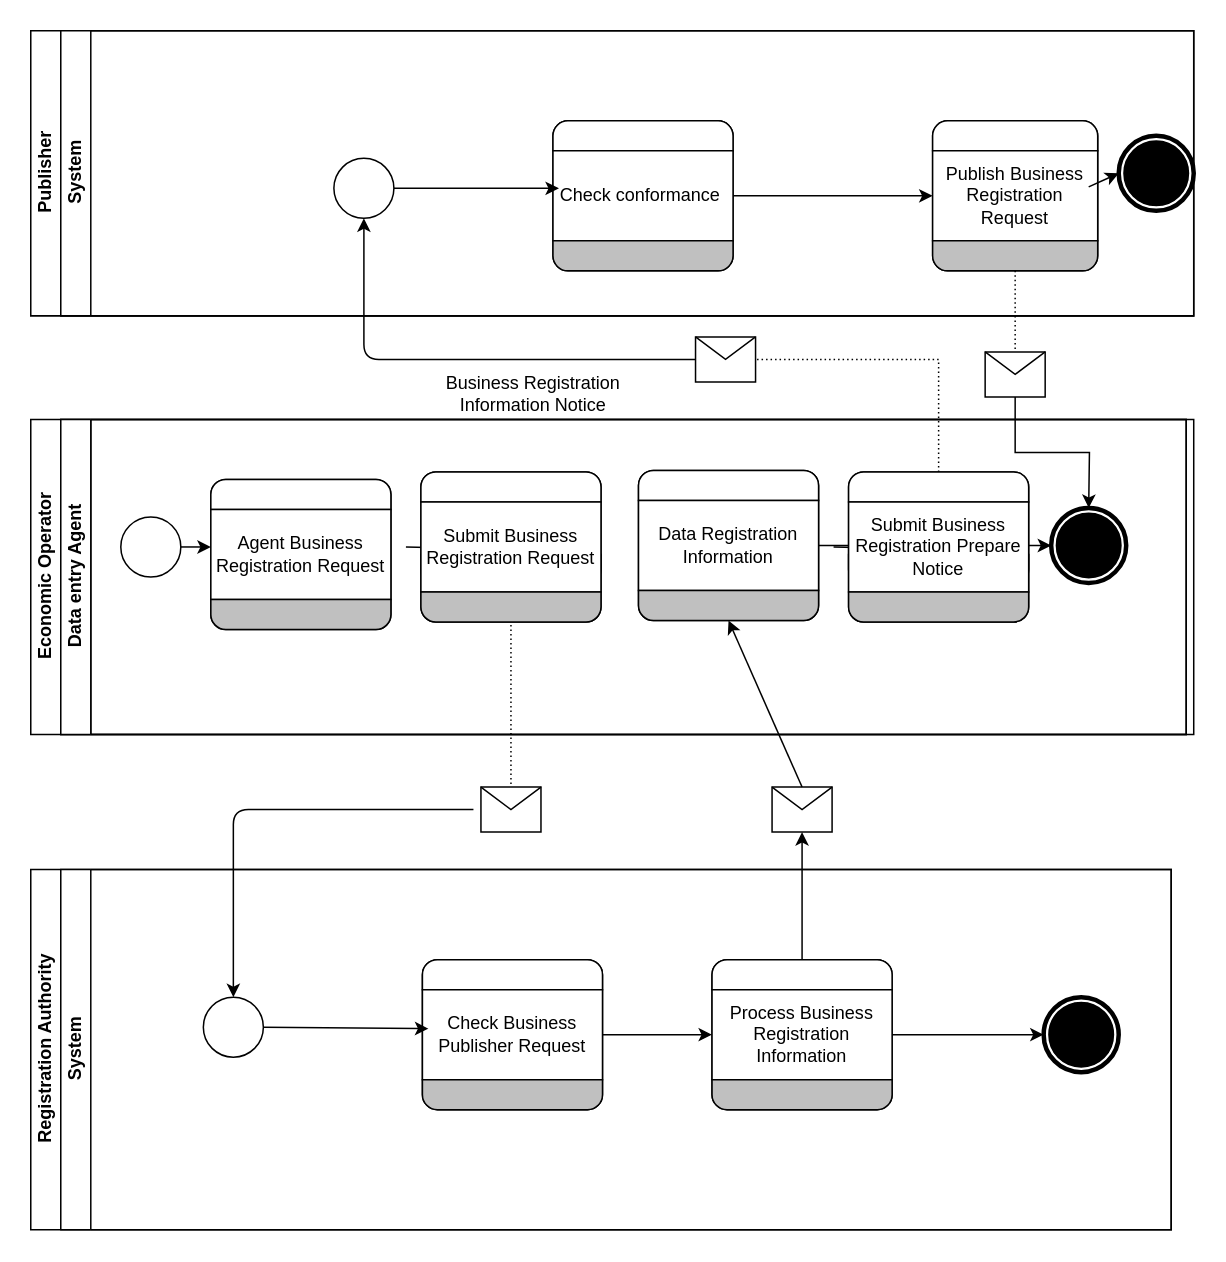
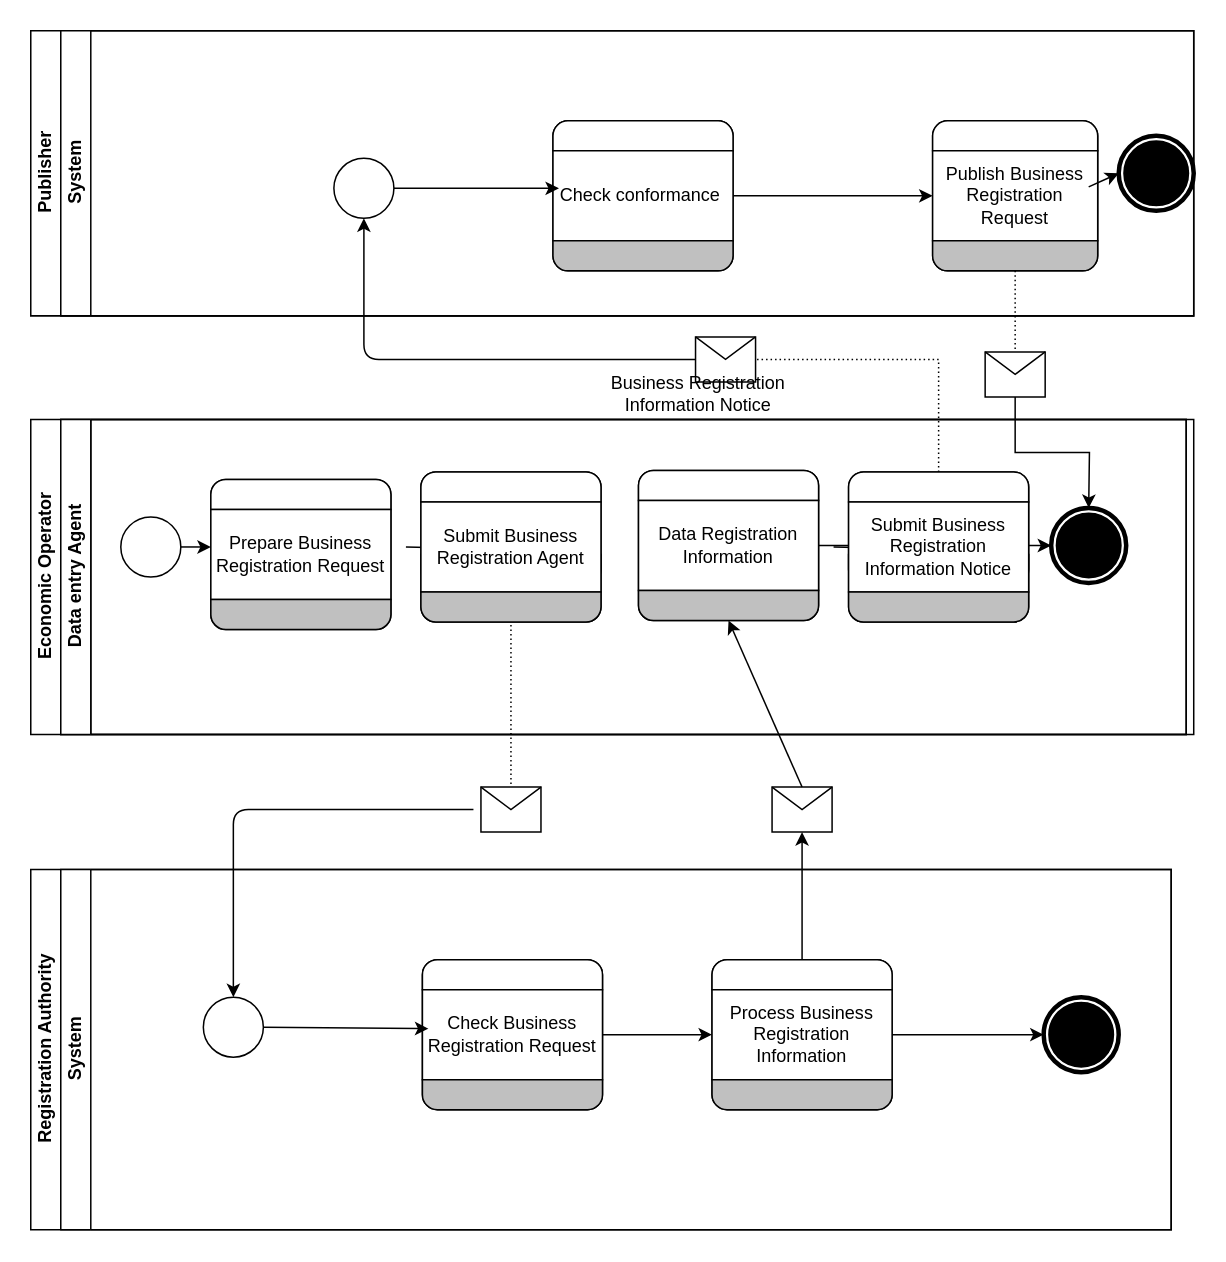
node "Business Registration Information Notice": moved (533, 393) -> (698, 393)
node "Submit Business Registration Request": label "Submit Business Registration Request" -> "Submit Business Registration Agent"
node "Submit Business Registration Prepare Notice": label "Submit Business Registration Prepare Notice" -> "Submit Business Registration Information Notice"
node "Agent Business Registration Request": label "Agent Business Registration Request" -> "Prepare Business Registration Request"
node "Check Business Publisher Request": label "Check Business Publisher Request" -> "Check Business Registration Request"
